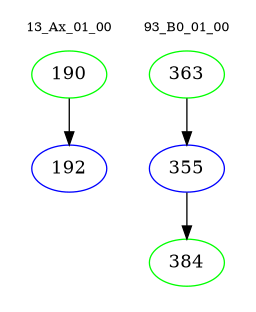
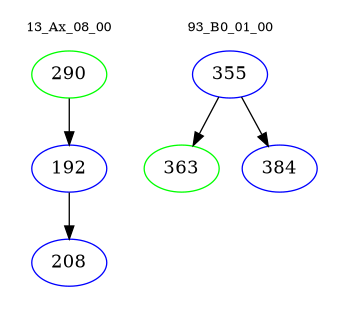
cluster "13_Ax_01_00": label "13_Ax_01_00" -> "13_Ax_08_00"
node "190": label "190" -> "290"
edge "363" -> "355": reversed
node "208": added
node "384": color green -> blue
